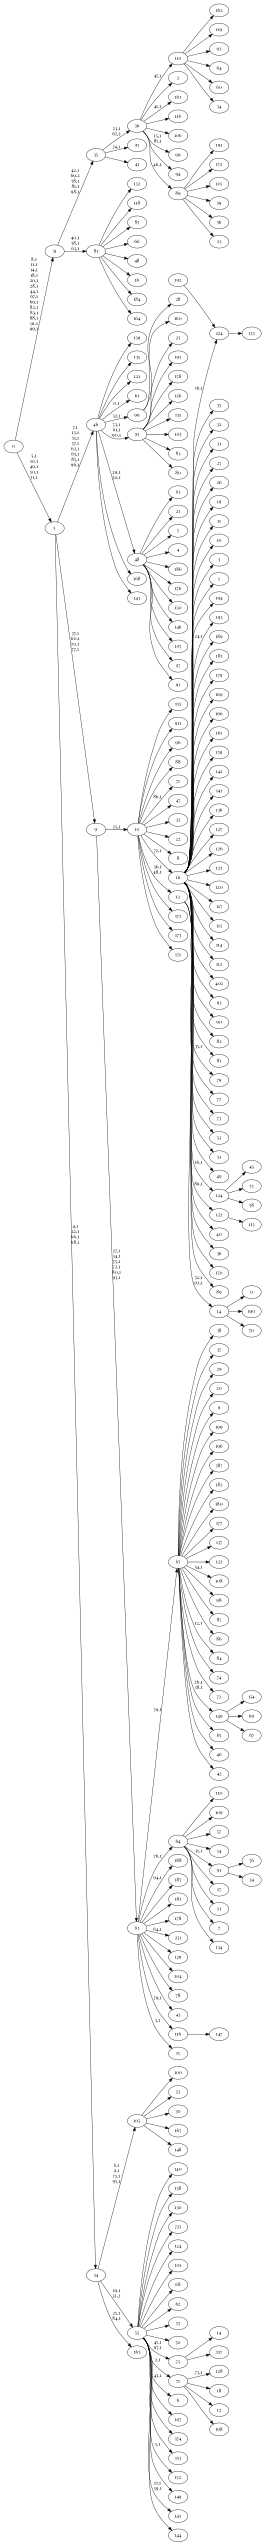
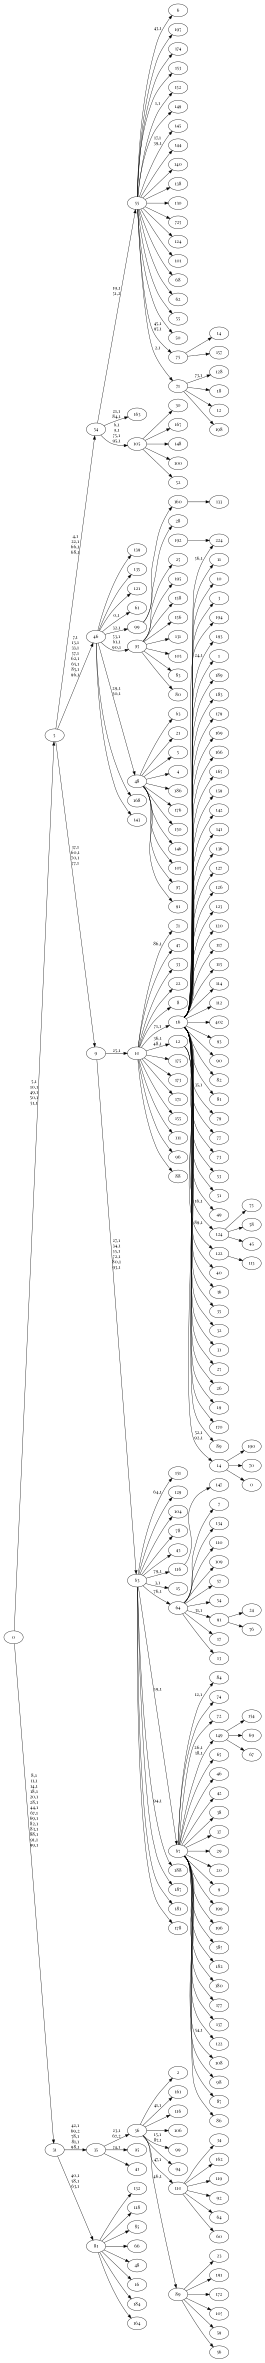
edge "224" -> "133": now "160" -> "133"
node "911": label "911" -> "111"
node "251": label "251" -> "151"
